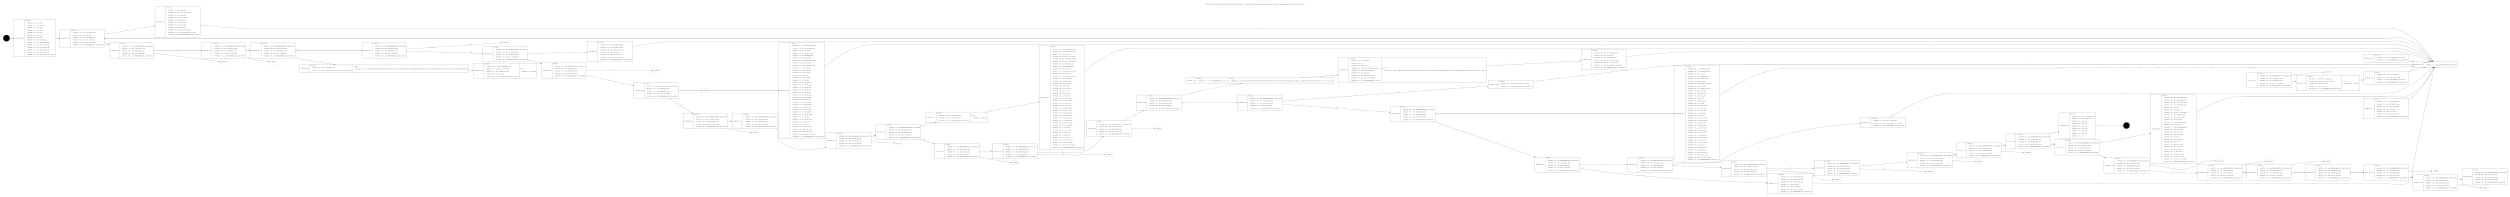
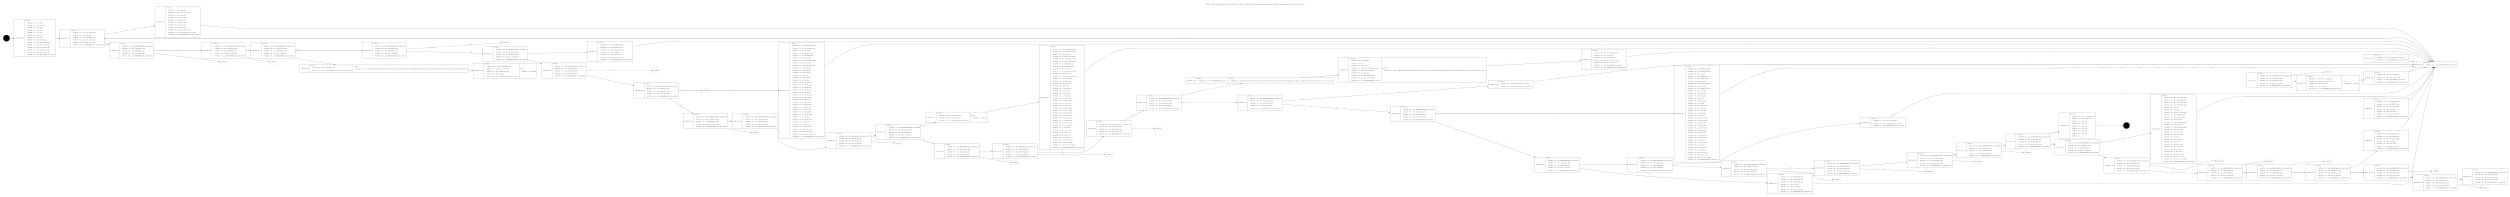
node "0x4019fe [27]": added
